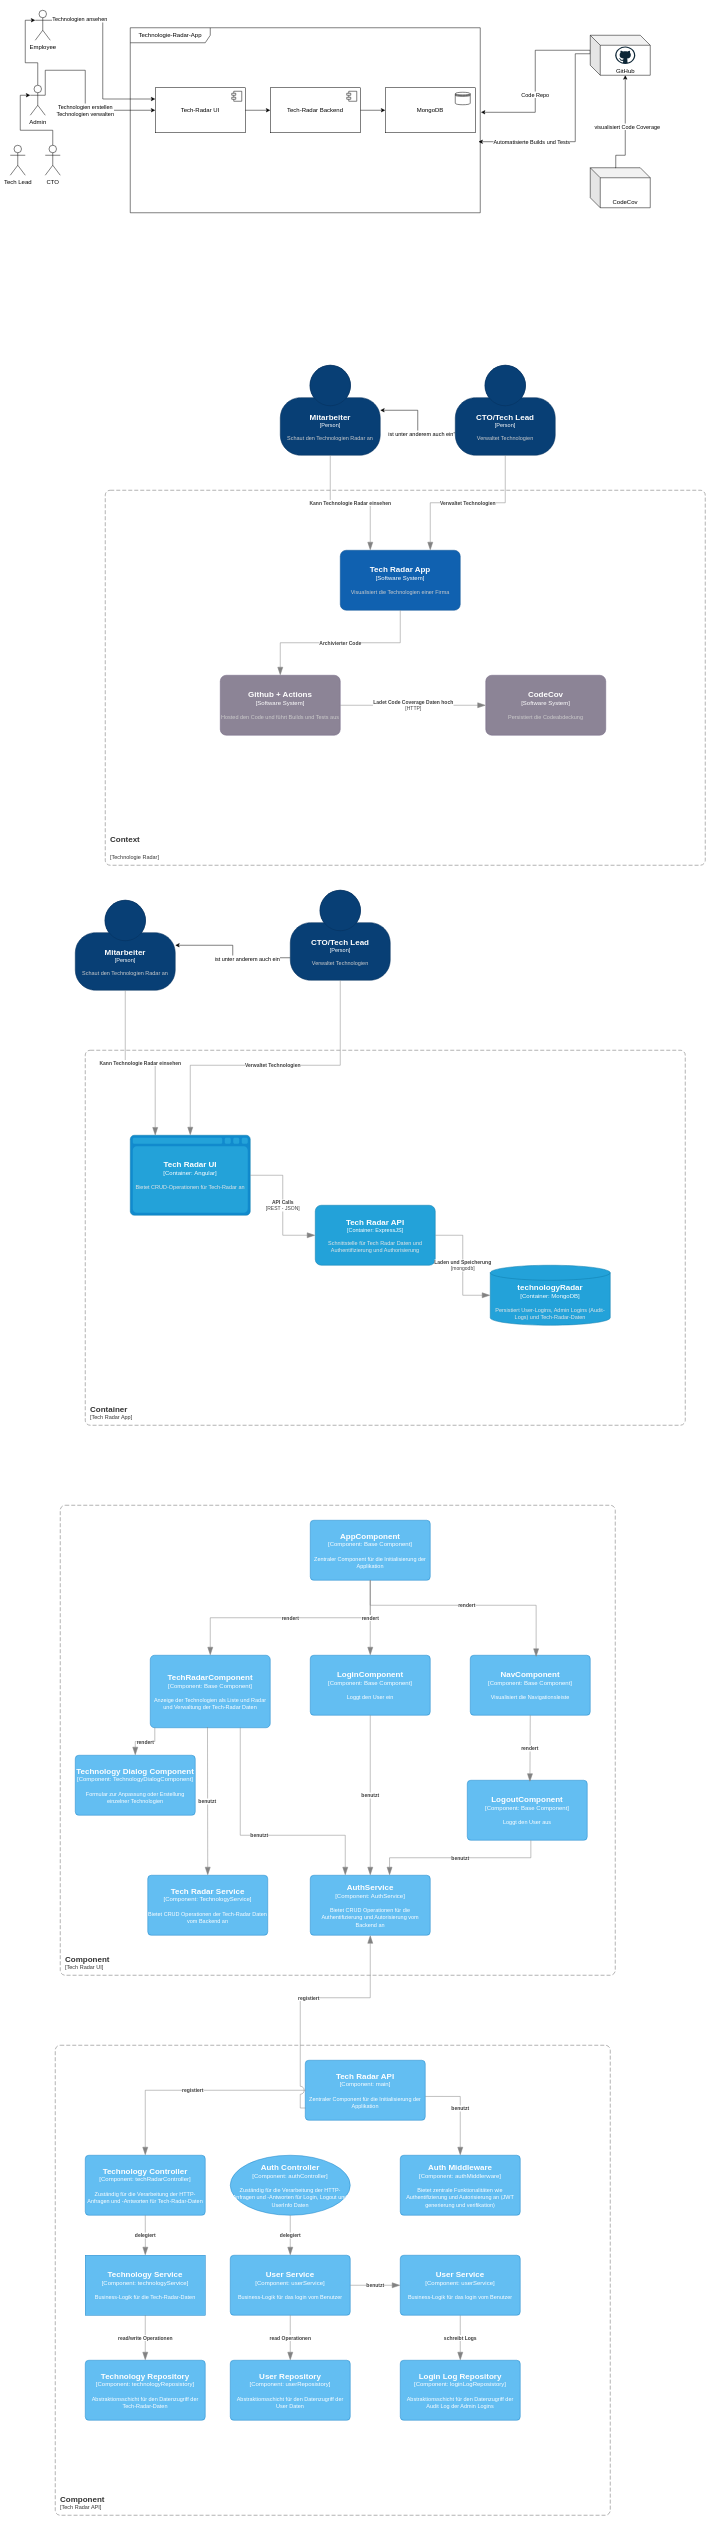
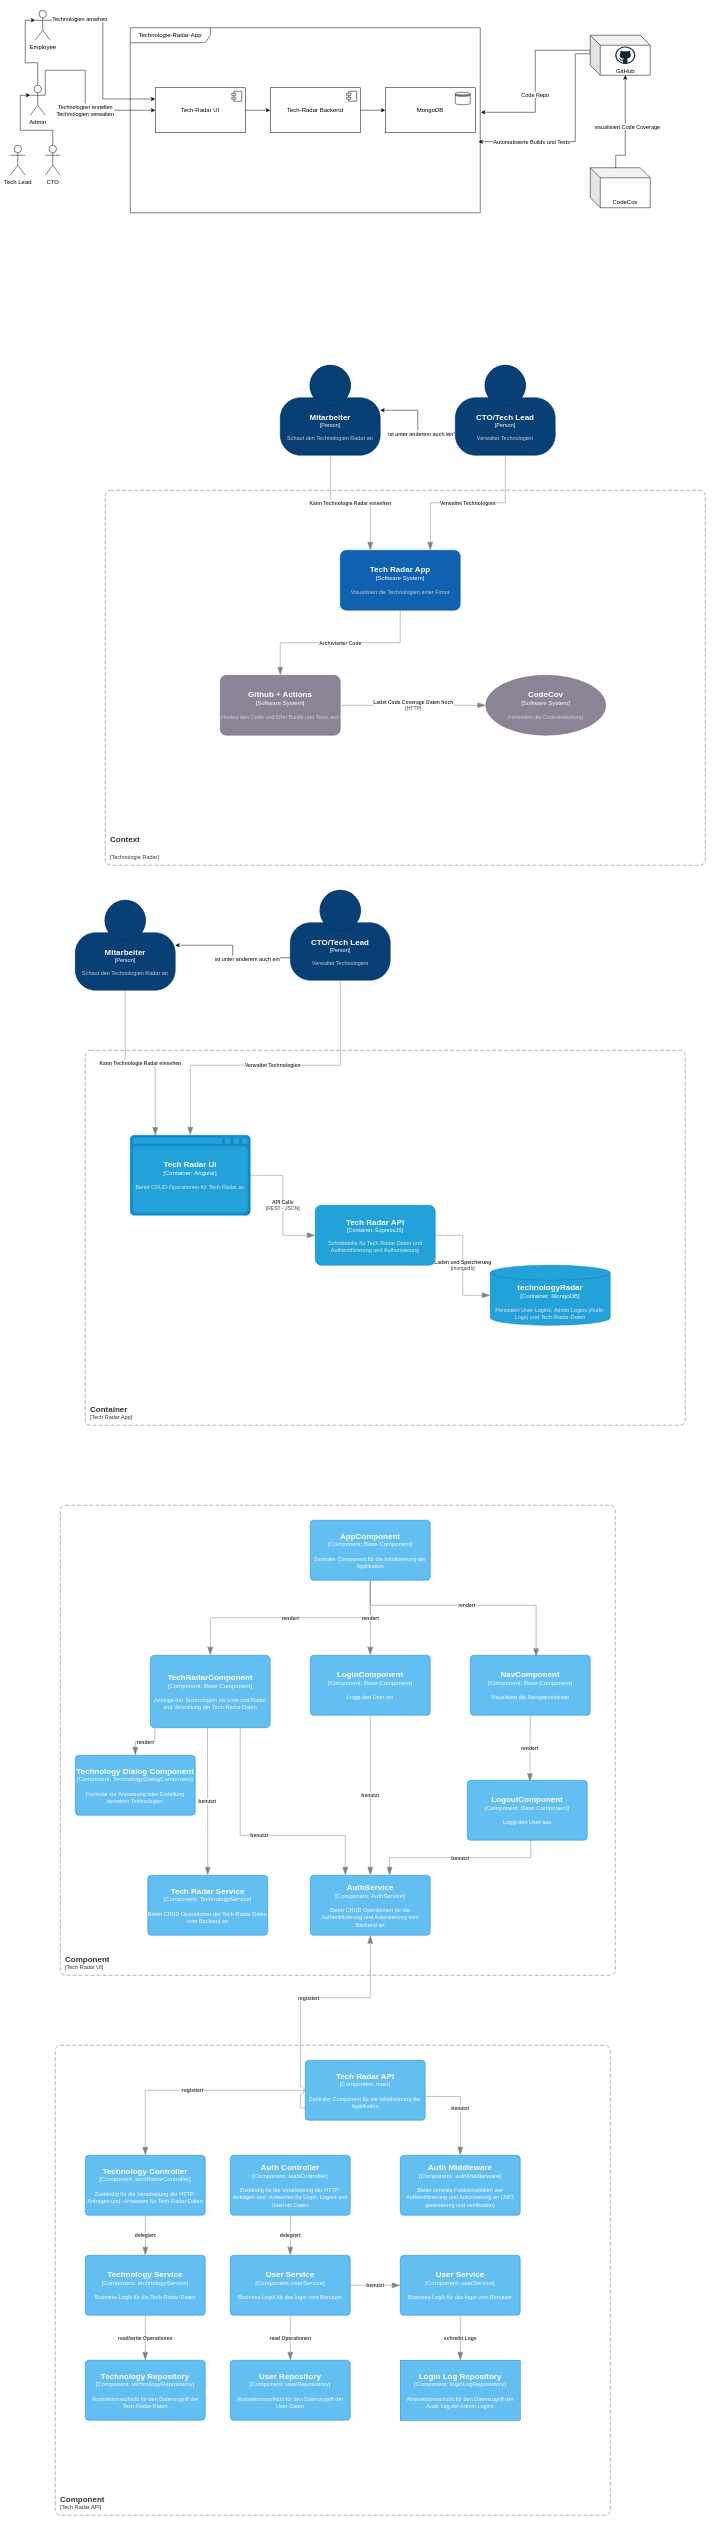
node "CodeCov [Software System] Persistiert die Codeabdeckung": shape rounded rectangle -> ellipse
node "Auth Controller [Component: authController] Zuständig für die Verarbeitung der HTTP-Anfragen und -Antworten für Login, Logout und UserInfo Daten": shape ellipse -> rounded rectangle
node "Technology Service [Component: technologyService] Business-Logik für die Tech-Radar-Daten": shape rectangle -> rounded rectangle
node "Login Log Repository [Component: loginLogReposistory] Abstraktionsschicht für den Datenzugriff der Audit Log der Admin Logins": shape rounded rectangle -> rectangle
